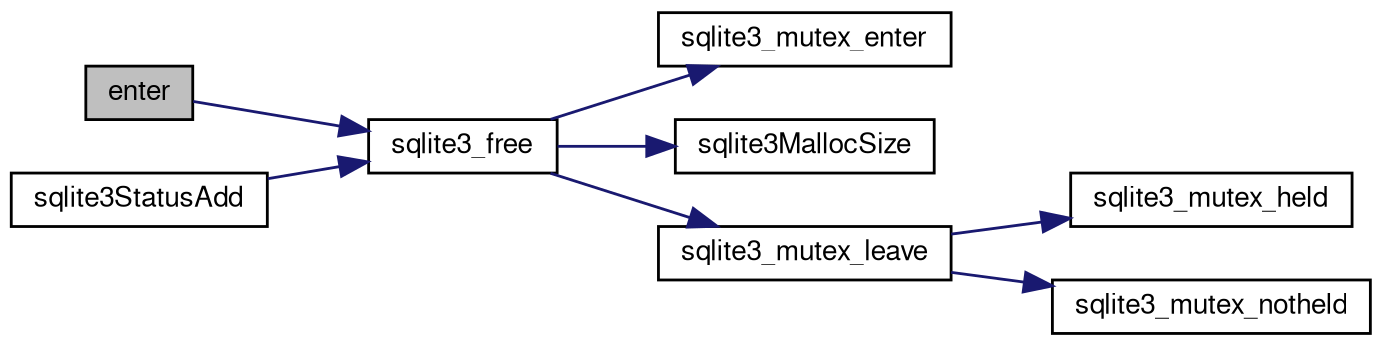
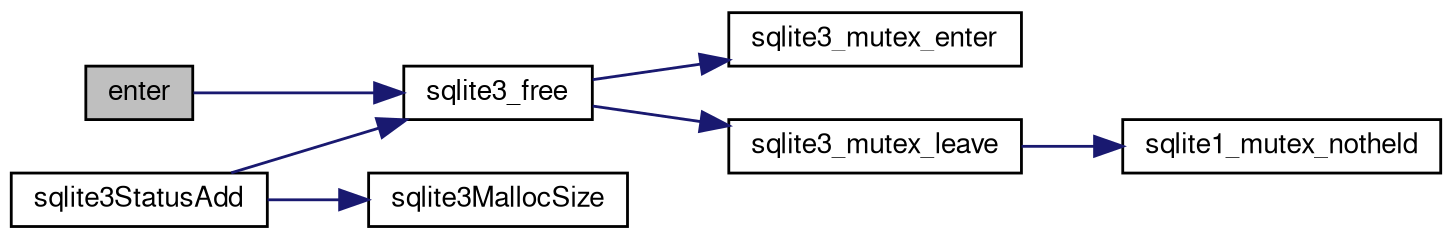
edge "sqlite3_free" -> "sqlite3MallocSize": now "sqlite3StatusAdd" -> "sqlite3MallocSize"
node "sqlite3_mutex_held": removed
node "sqlite3_mutex_notheld": label "sqlite3_mutex_notheld" -> "sqlite1_mutex_notheld"
